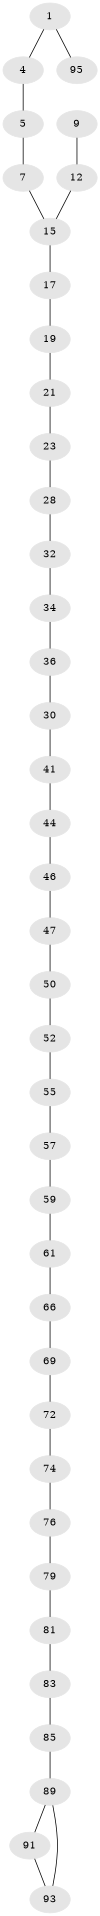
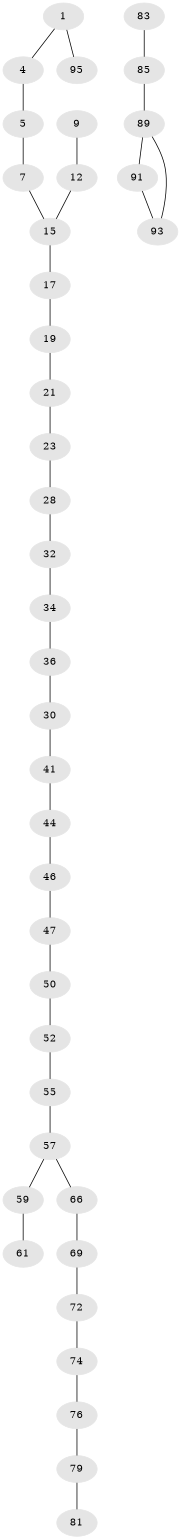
edge "61" -- "66": now "57" -- "66"
edge "81" -- "83": removed
